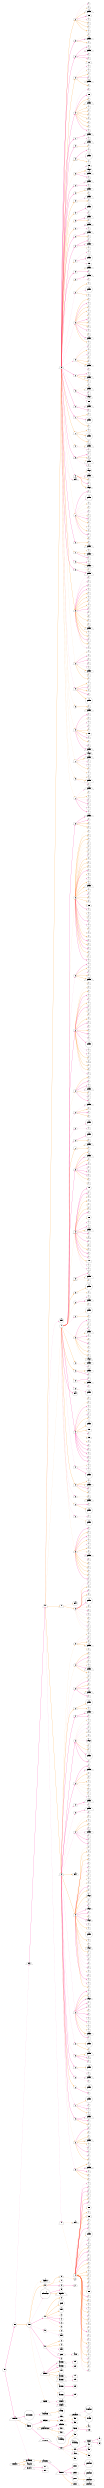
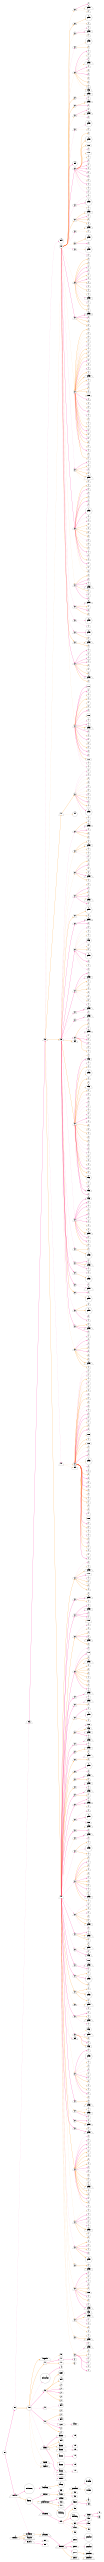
edge "performance" -> "docAuthor": now "front" -> "docAuthor"
